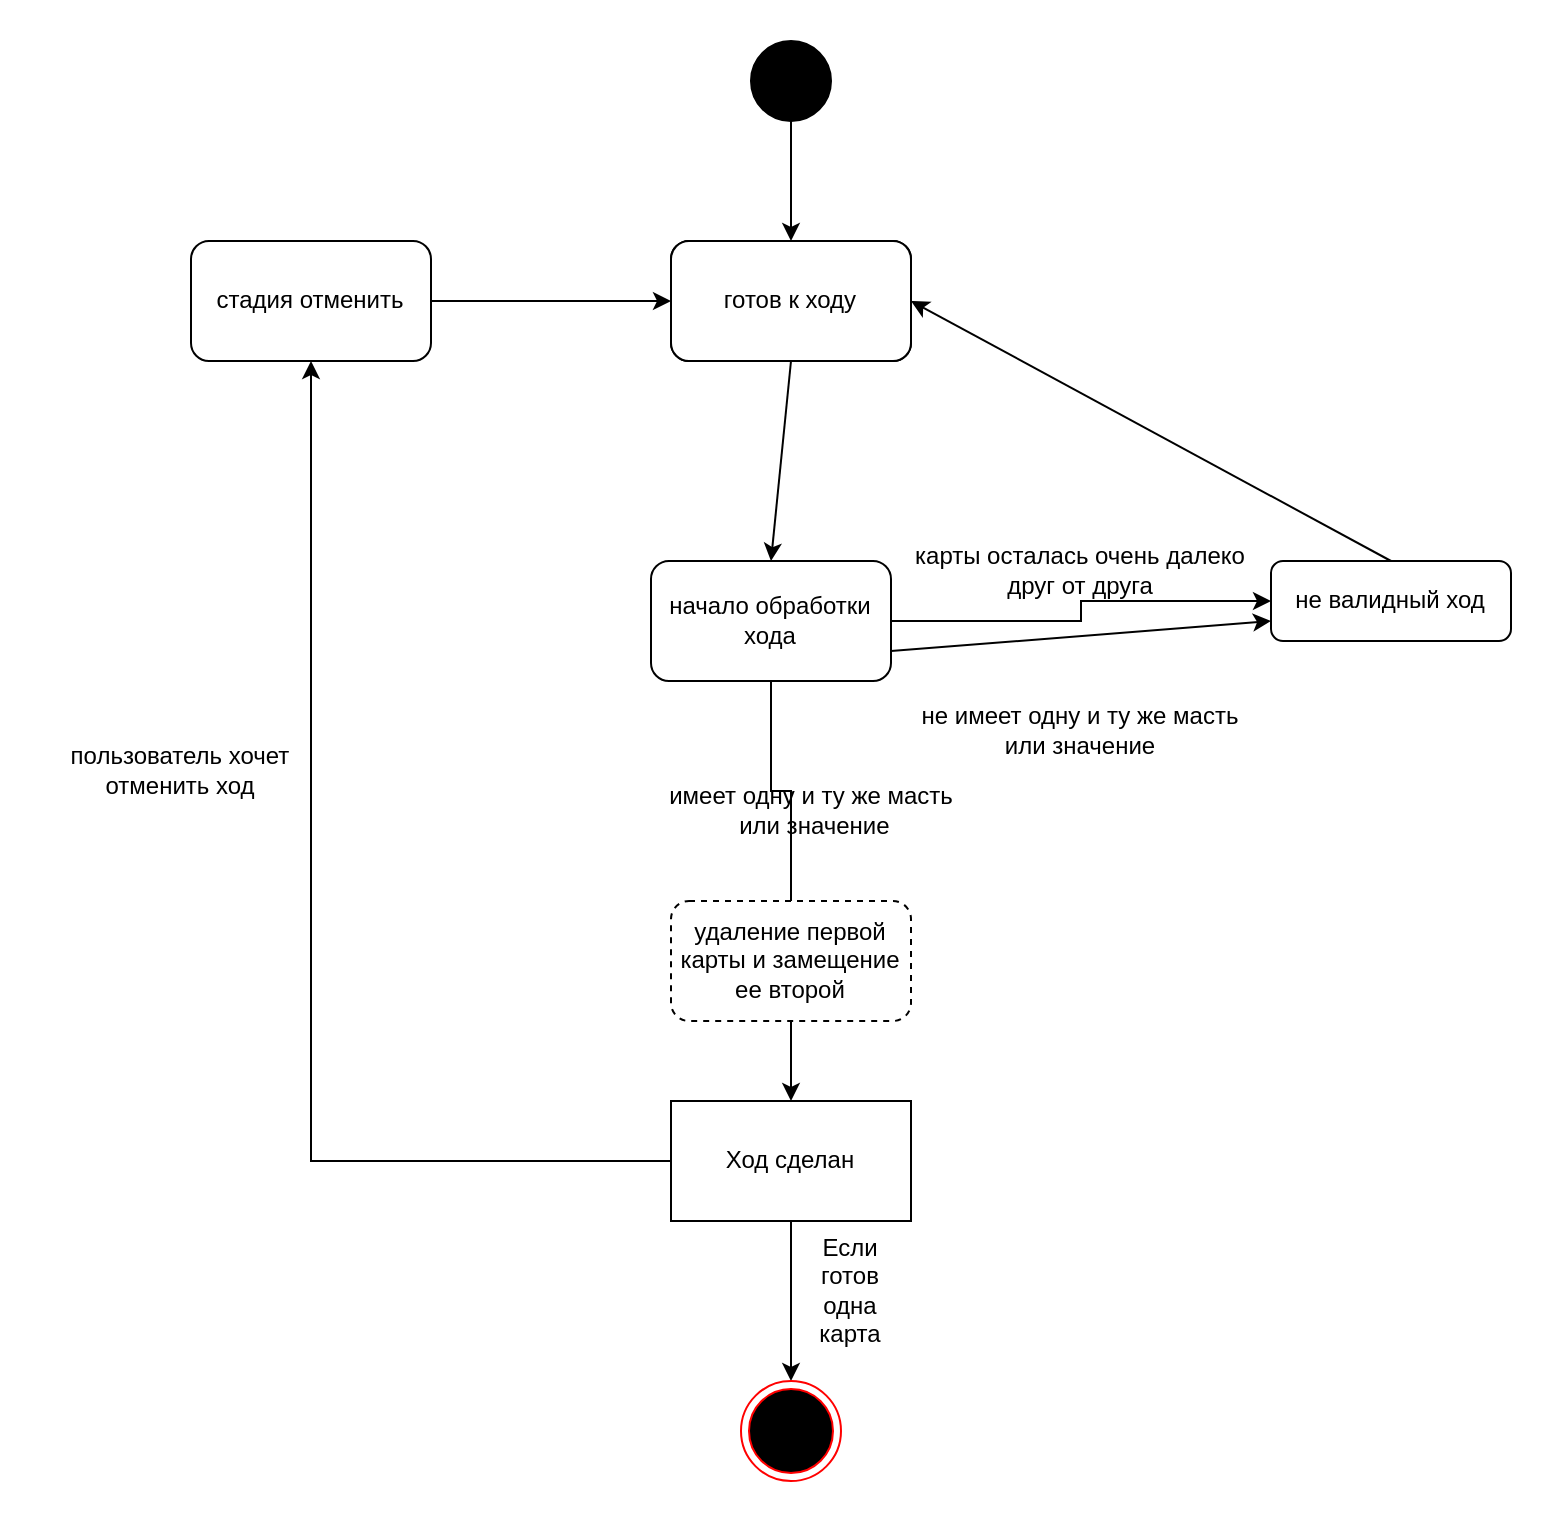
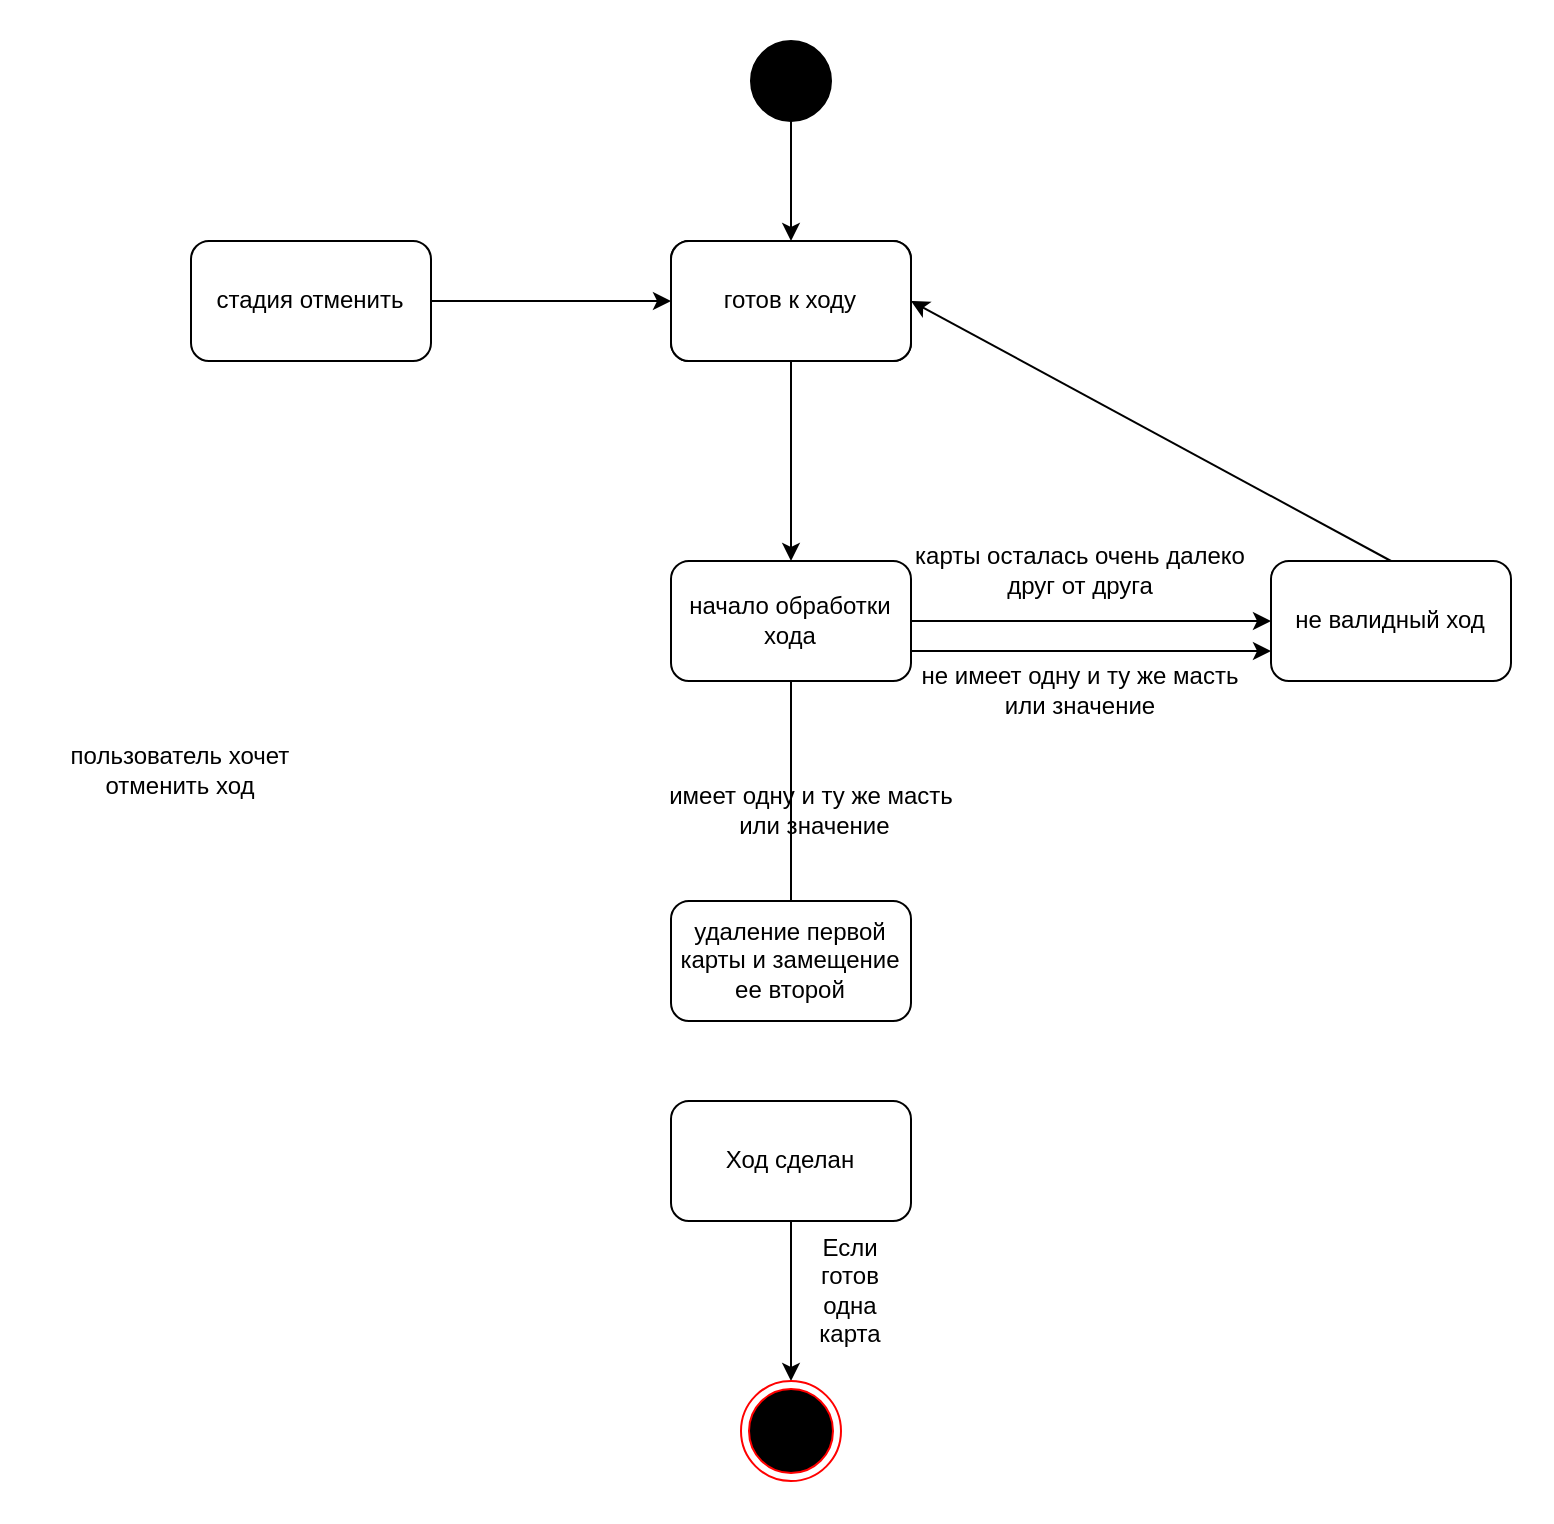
node "не валидный ход": size 240x80 -> 240x120
node "начало обработки хода": moved (771, 621) -> (791, 621)
node "не имеет одну и ту же масть или значение": moved (1081, 731) -> (1081, 691)
edge "Ход сделан" -> "стадия отменить": removed
node "удаление первой карты и замещение ее второй": style dashed -> solid
edge "удаление первой карты и замещение ее второй" -> "Ход сделан": removed
node "Ход сделан": shape rectangle -> rounded rectangle
